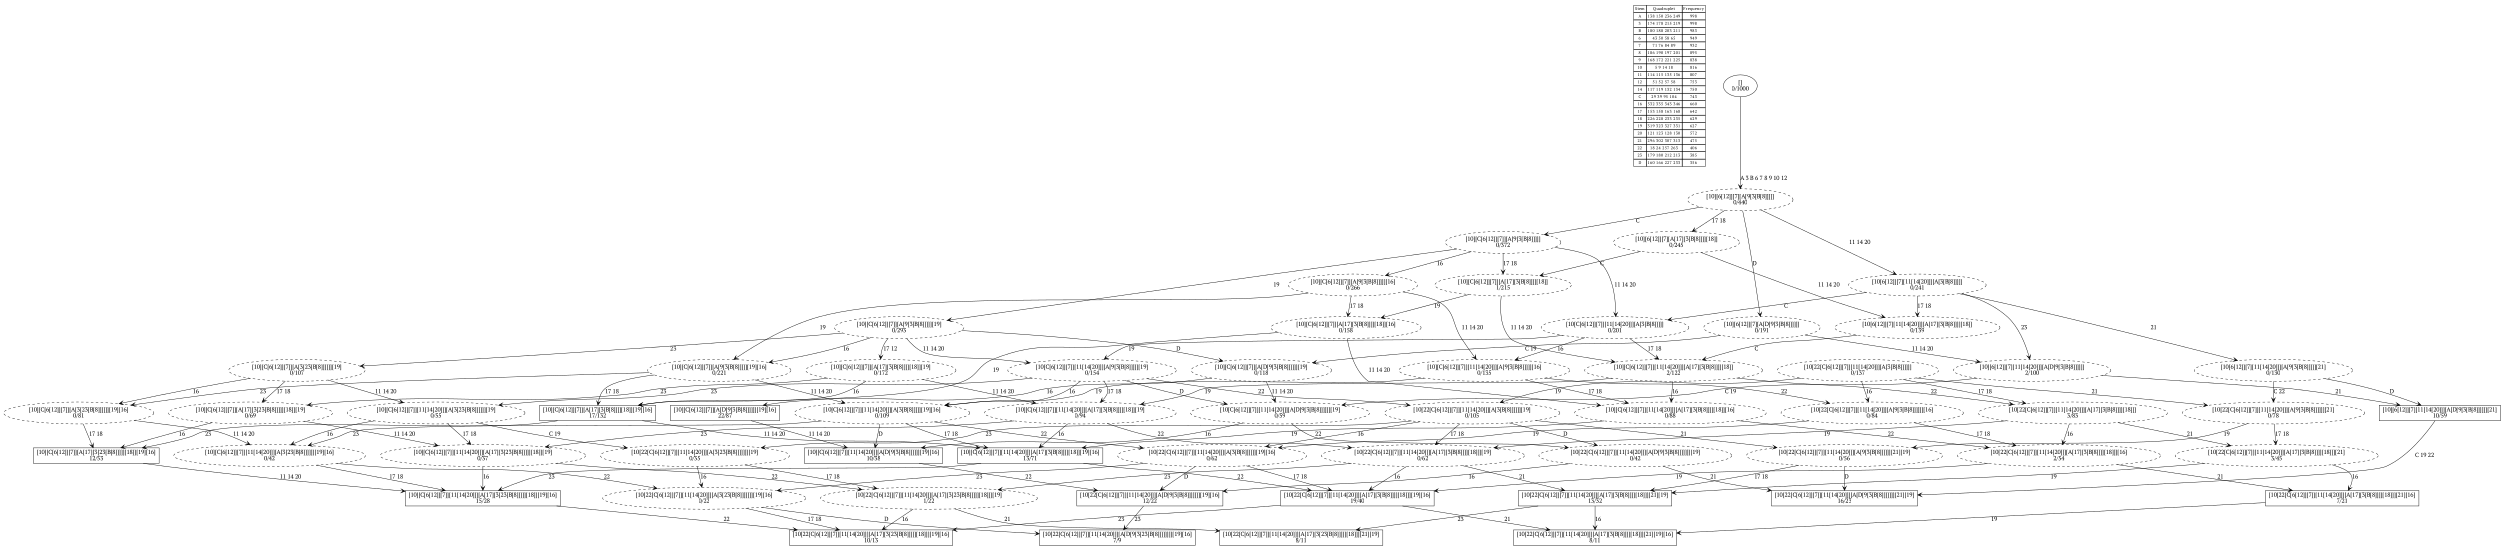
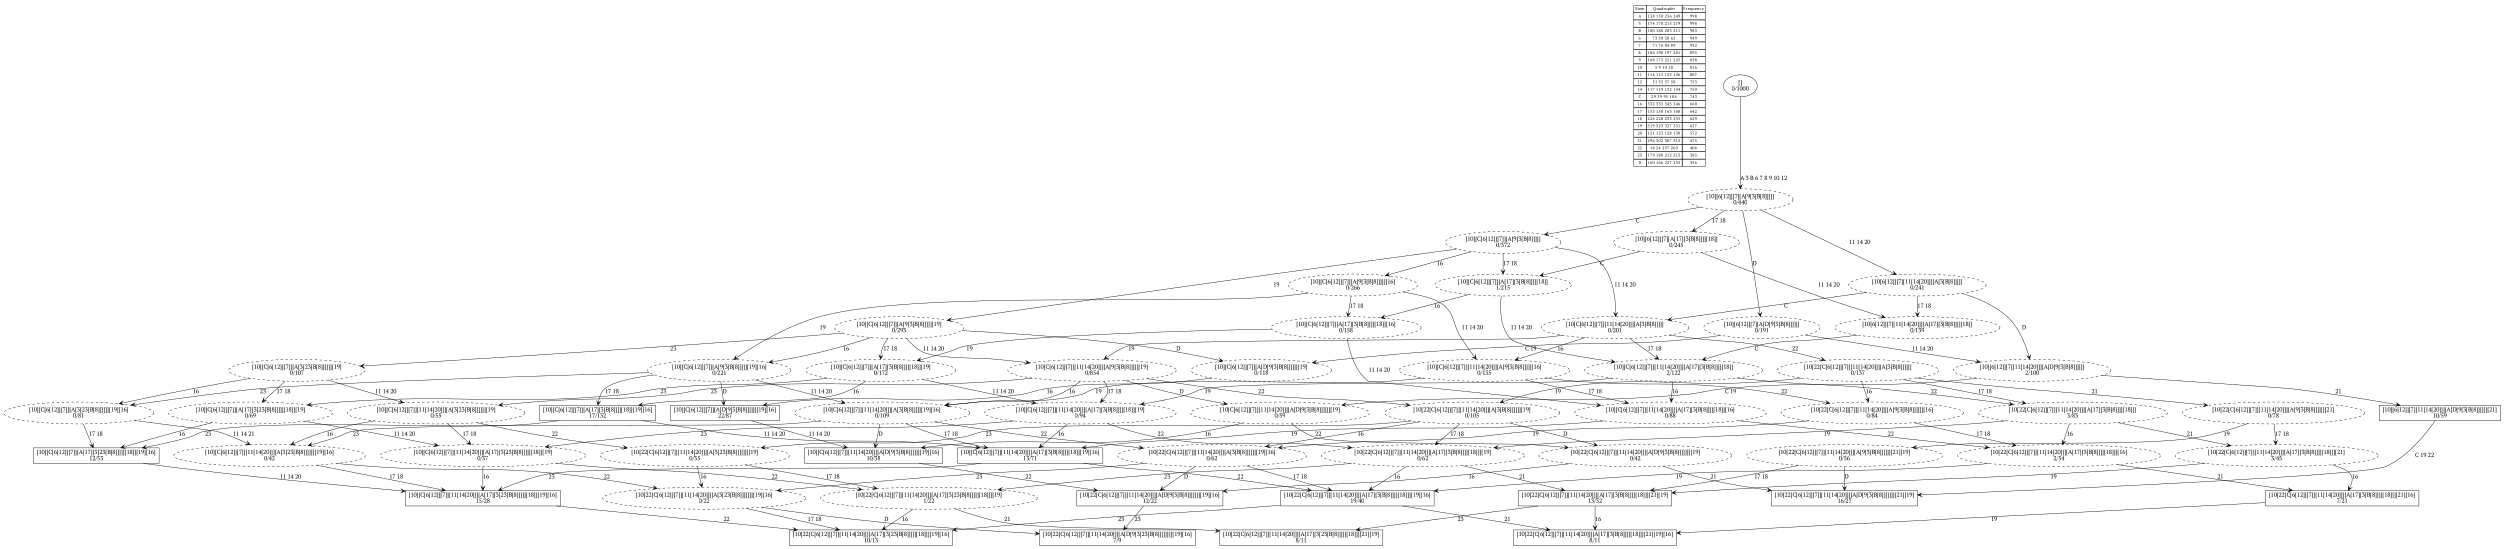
node "Stem": text "43 50 58 65" -> "73 50 58 65"
edge "[10][C[6[12]][7]][A[17][3[B[8]]]][18]] 1/215" -> "[10][C[6[12]][7]][A[17][3[B[8]]]][18]][16] 0/158": label "19 " -> "16 "
edge "[10[6[12]][7][11[14[20]]][A[3[B[8]]]]] 0/241" -> "[10][6[12]][7][11[14[20]]][A[D[9[3[B[8]]]]]] 2/100": label "23 " -> "D "
edge "[10[C[6[12]][7]][11[14[20]]][A[3[B[8]]]]] 0/201" -> "[10[22[C[6[12]][7]][11[14[20]]][A[3[B[8]]]]]] 0/137": added, label "22"
edge "[10][C[6[12]][7]][A[9[3[B[8]]]]][19] 0/293" -> "[10][C[6[12]][7]][A[17][3[B[8]]]][18]][19] 0/172": label "17 12 " -> "17 18 "
node "[10[C[6[12]][7]][11[14[20]]][A[9[3[B[8]]]]][19] 0/154": label "[10[C[6[12]][7]][11[14[20]]][A[9[3[B[8]]]]][19] 0/154" -> "[10[C[6[12]][7]][11[14[20]]][A[9[3[B[8]]]]][19] 0/854"
node "[10[6[12]][7][11[14[20]]][A[9[3[B[8]]]]][21] 0/130": removed
edge "[10][C[6[12]][7]][A[17][3[B[8]]]][18]][16] 0/158" -> "[10][C[6[12]][7]][A[17][3[B[8]]]][18]][19][16] 17/132": now "[10][C[6[12]][7]][A[17][3[B[8]]]][18]][16] 0/158" -> "[10][C[6[12]][7]][A[17][3[B[8]]]][18]][19] 0/172"
edge "[10][C[6[12]][7]][A[D[9[3[B[8]]]]]][19] 0/118" -> "[10[C[6[12]][7]][11[14[20]]][A[D[9[3[B[8]]]]]][19] 0/59": removed, label "11 14 20"
edge "[10][C[6[12]][7]][A[9[3[B[8]]]]][19][16] 0/221" -> "[10][C[6[12]][7]][A[D[9[3[B[8]]]]]][19][16] 22/87": added, label "D"
edge "[10][C[6[12]][7]][A[3[23[B[8]]]]]][19][16] 0/81" -> "[10][C[6[12]][7]][11[14[20]]][A[3[23[B[8]]]]]][19][16] 0/42": label "11 14 20 " -> "11 14 21 "
edge "[10][C[6[12]][7]][11[14[20]]][A[3[23[B[8]]]]]][19] 0/55" -> "[10[22[C[6[12]][7]][11[14[20]]][A[3[23[B[8]]]]]]][19] 0/35": label "C 19 " -> "22 "
edge "[10[22[C[6[12]][7]][11[14[20]]][A[3[B[8]]]]]][19] 0/105" -> "[10[22[C[6[12]][7]][11[14[20]]][A[9[3[B[8]]]]]][21][19] 0/56": removed, label "21"
